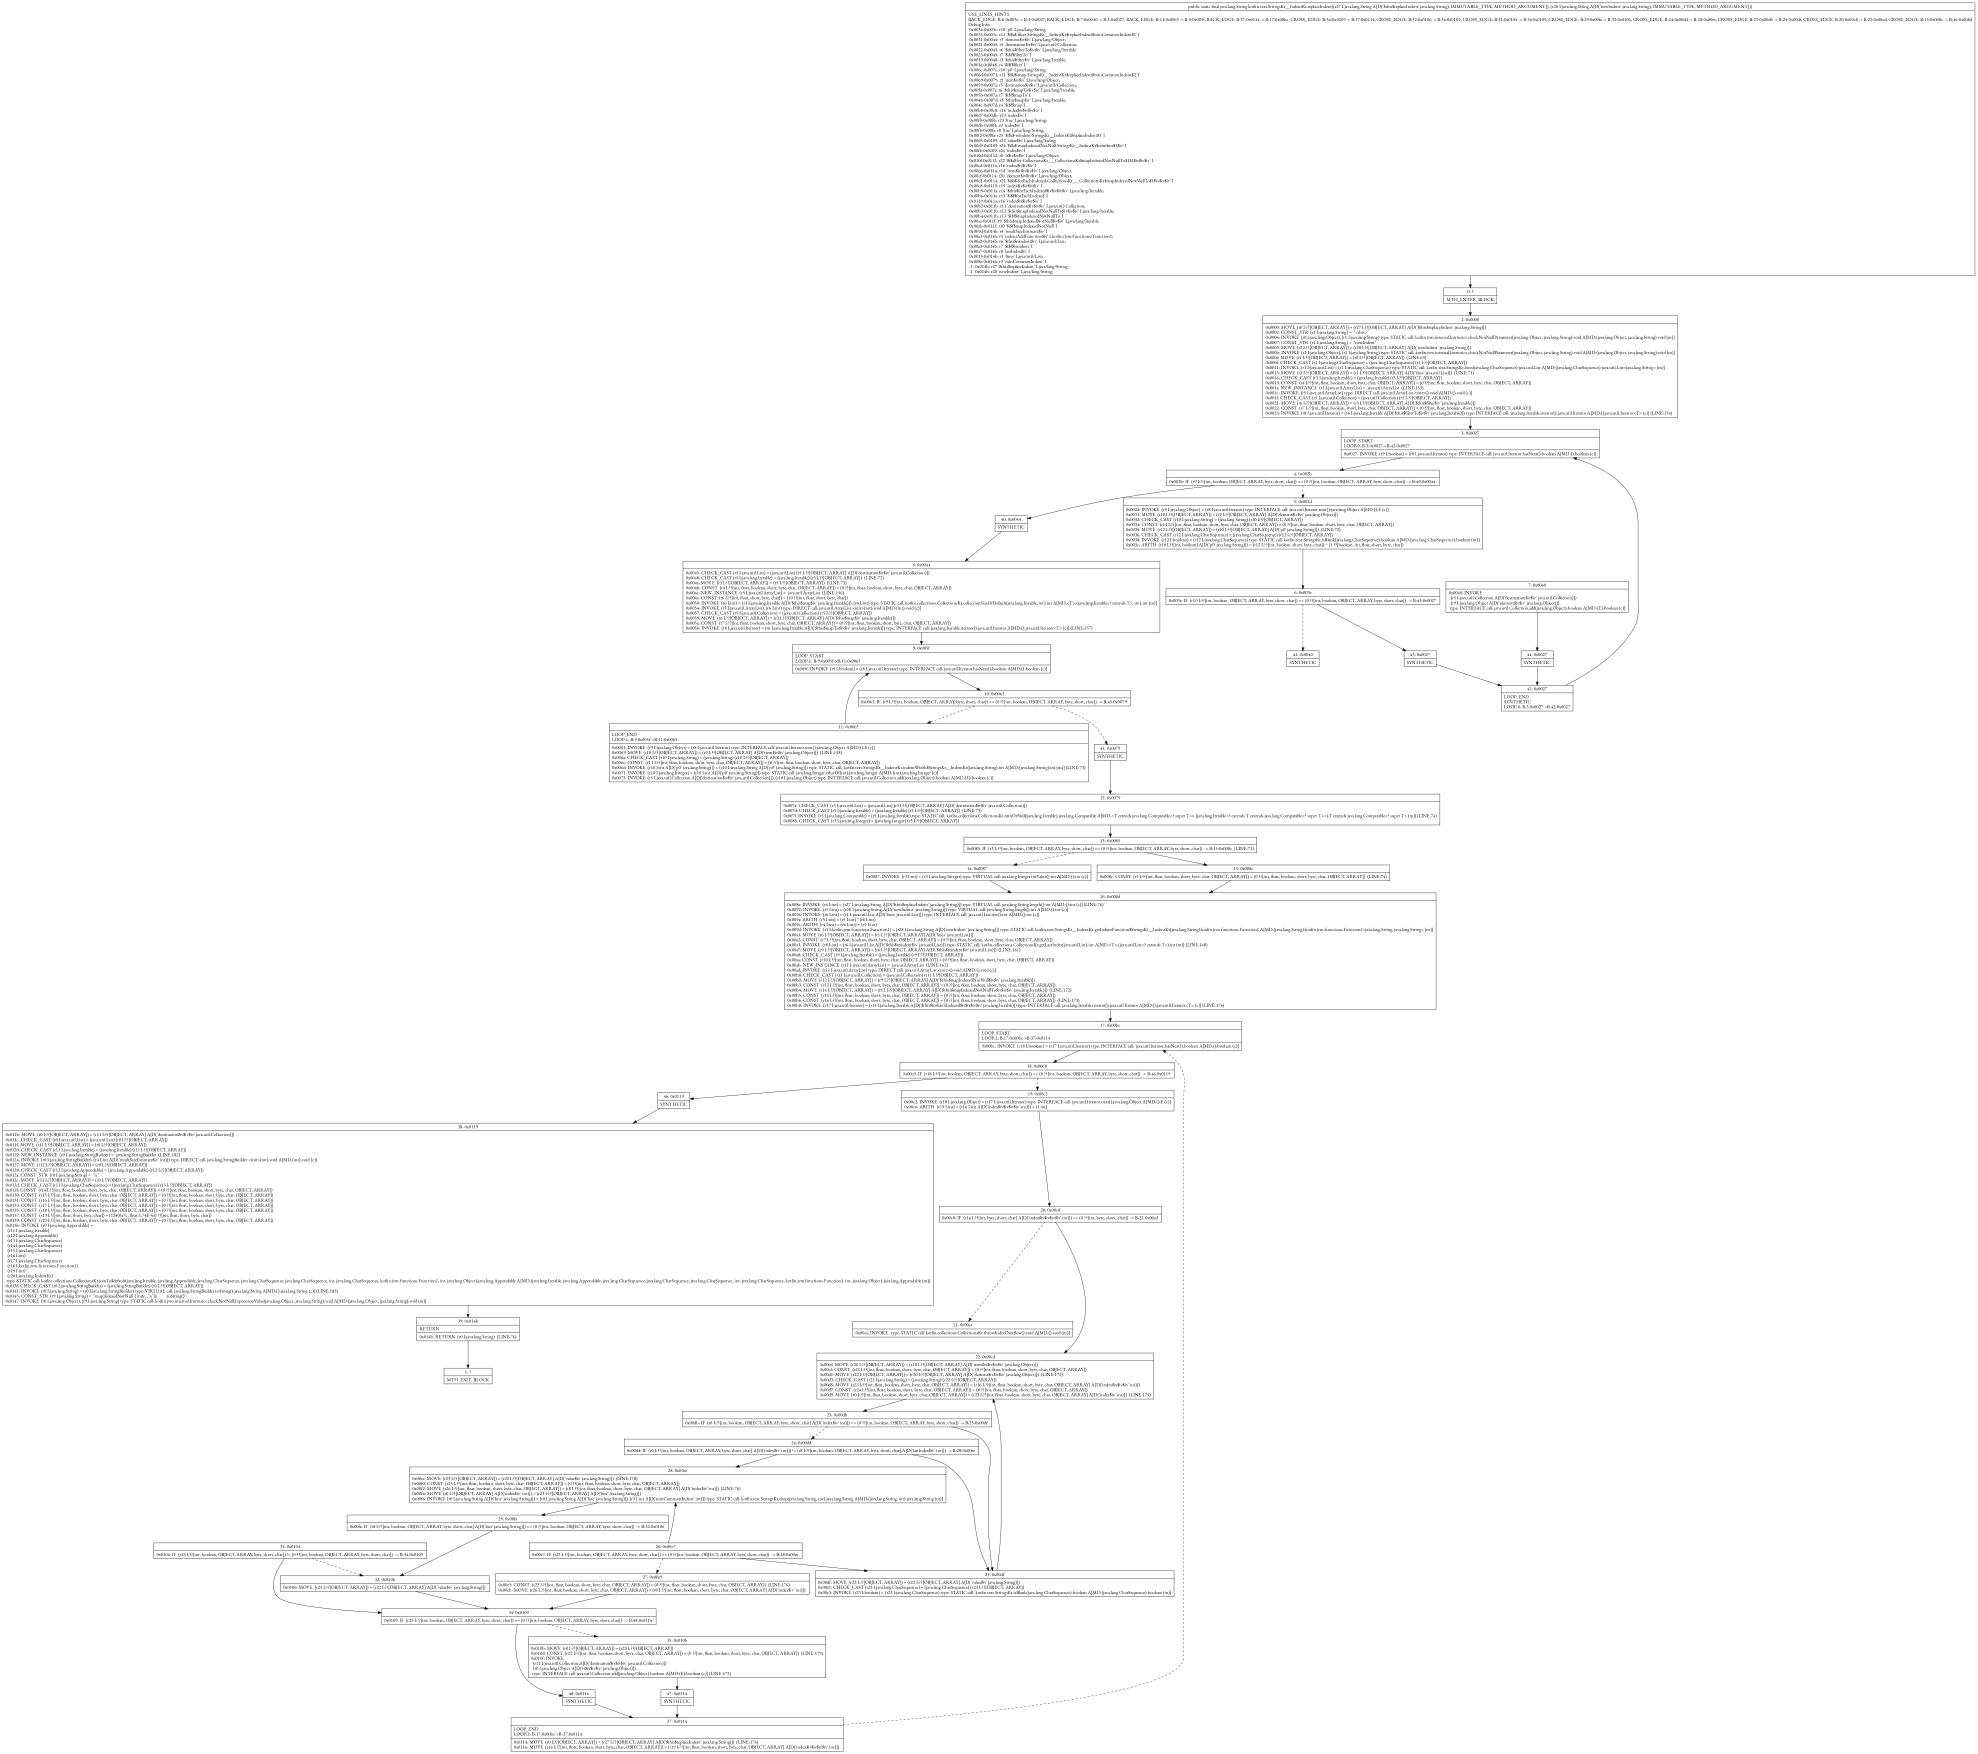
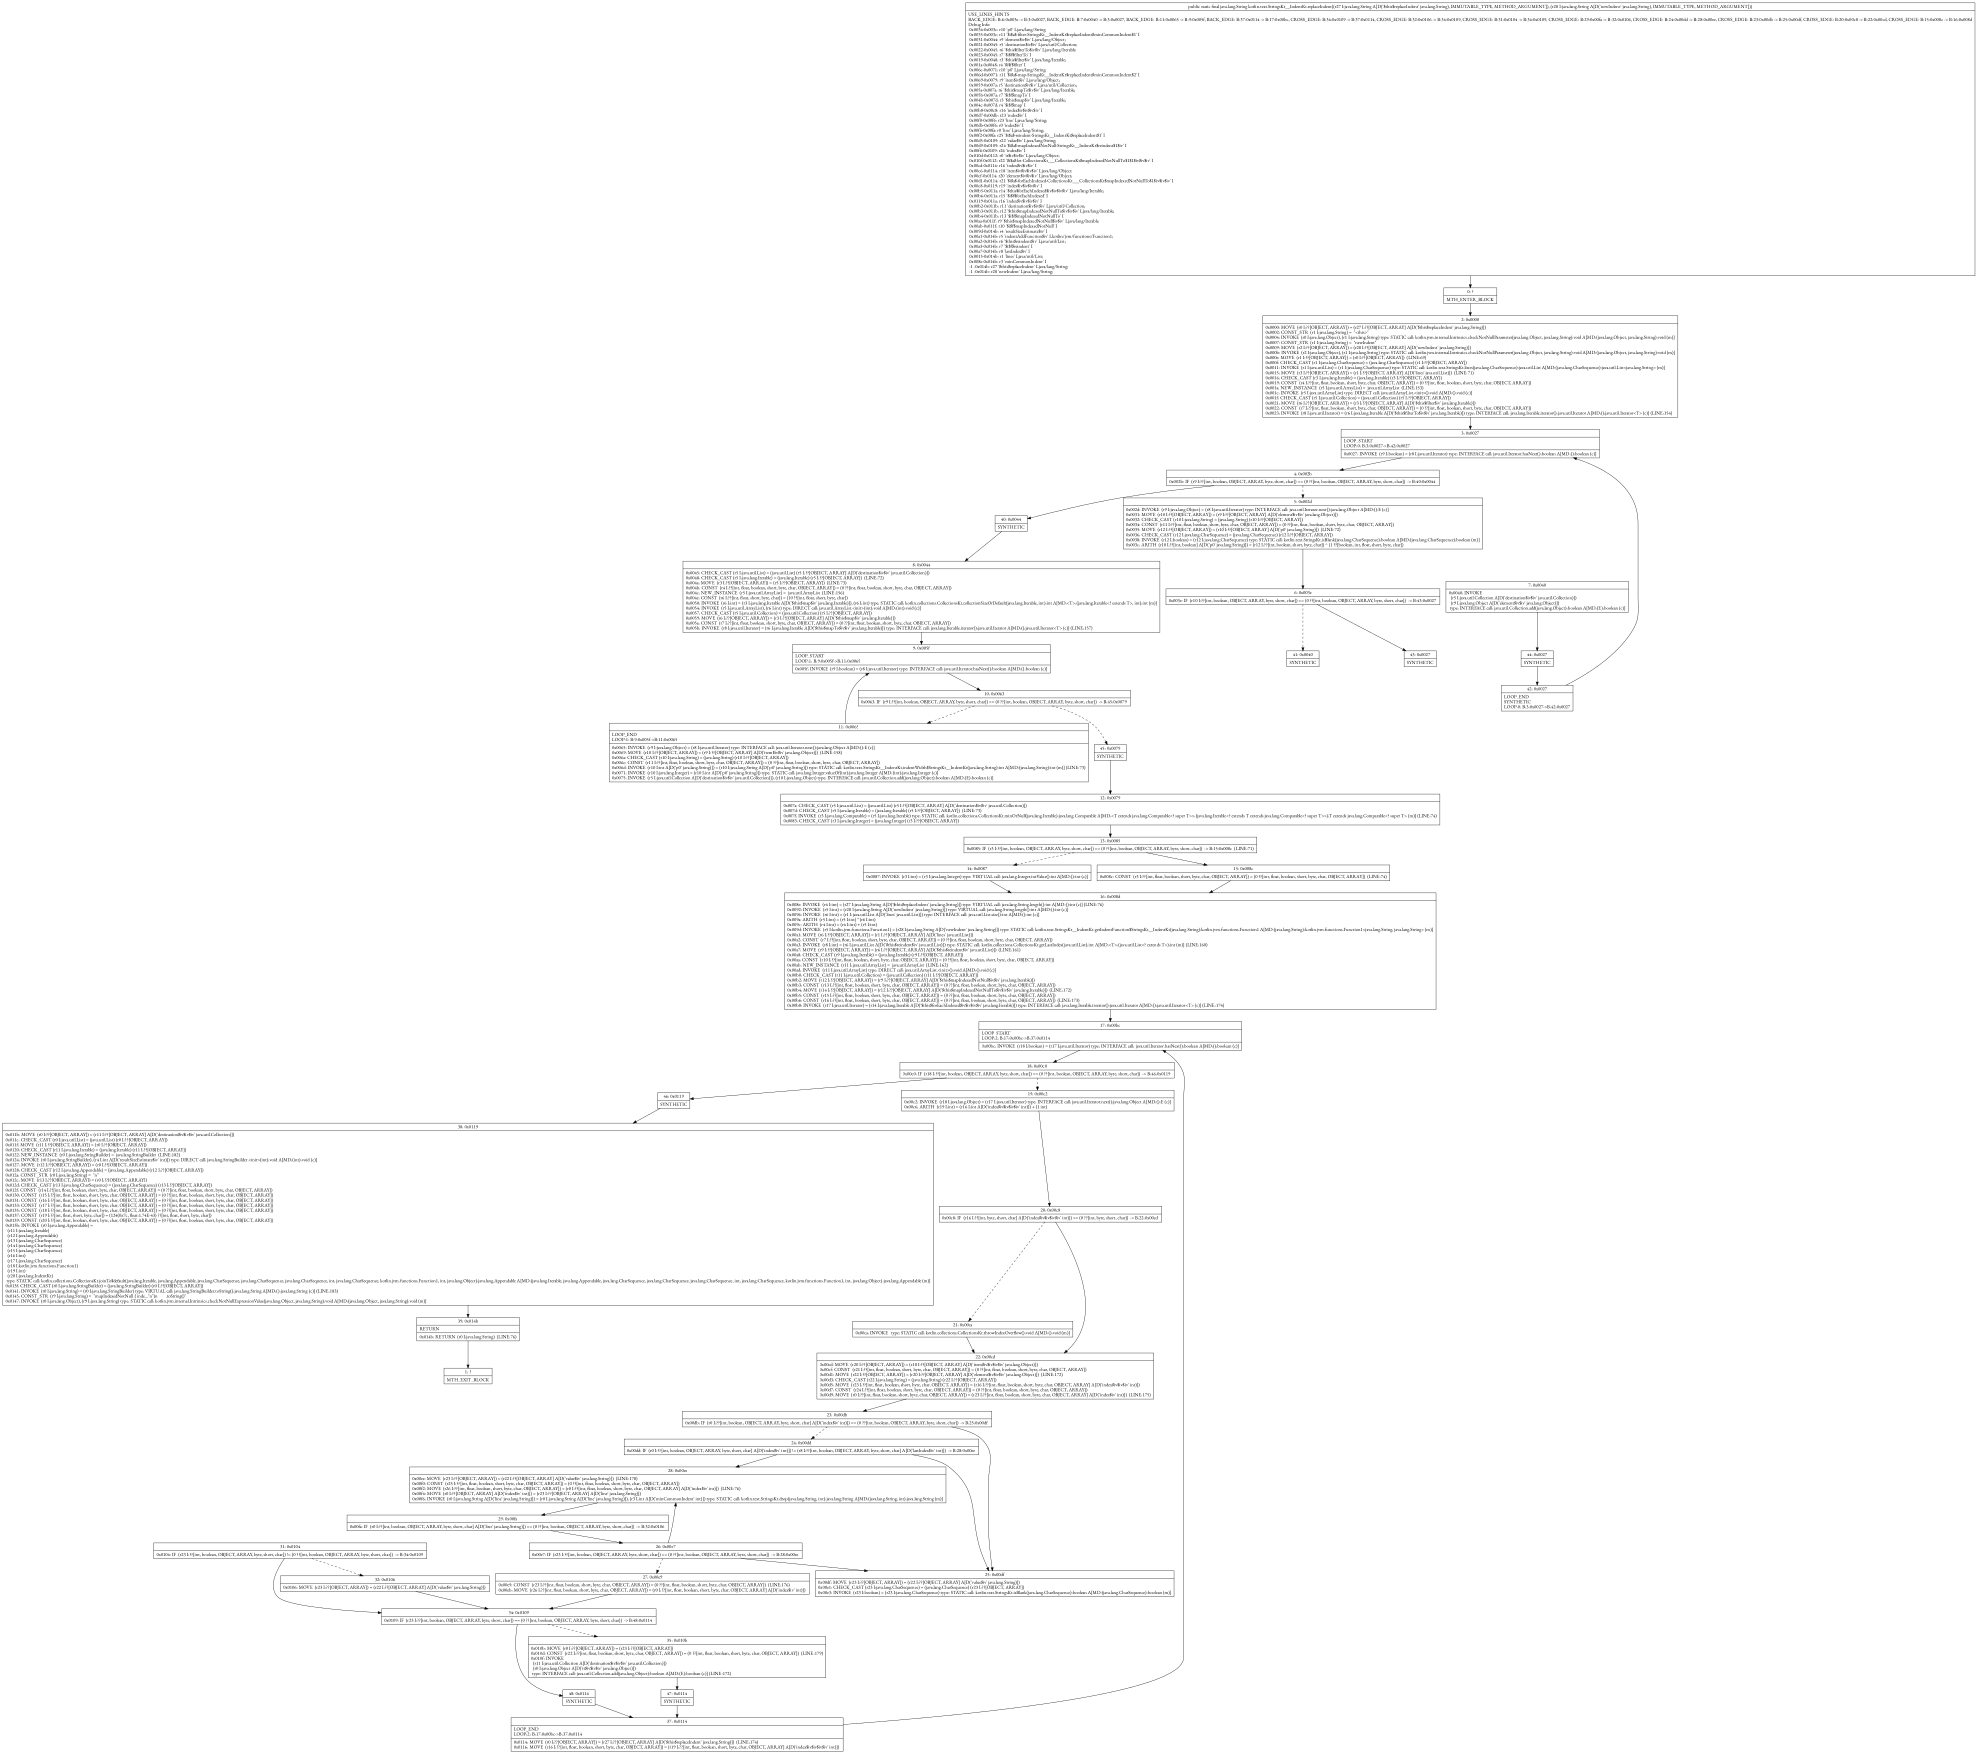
edge "43: 0x0027" -> "42: 0x0027": removed
edge "25: 0x00df" -> "22: 0x00cd": now "21: 0x00ca" -> "22: 0x00cd"
edge "37: 0x0114" -> "17: 0x00bc": style dashed -> solid
edge "29: 0x00fa" -> "32: 0x0106": now "29: 0x00fa" -> "26: 0x00e7"
